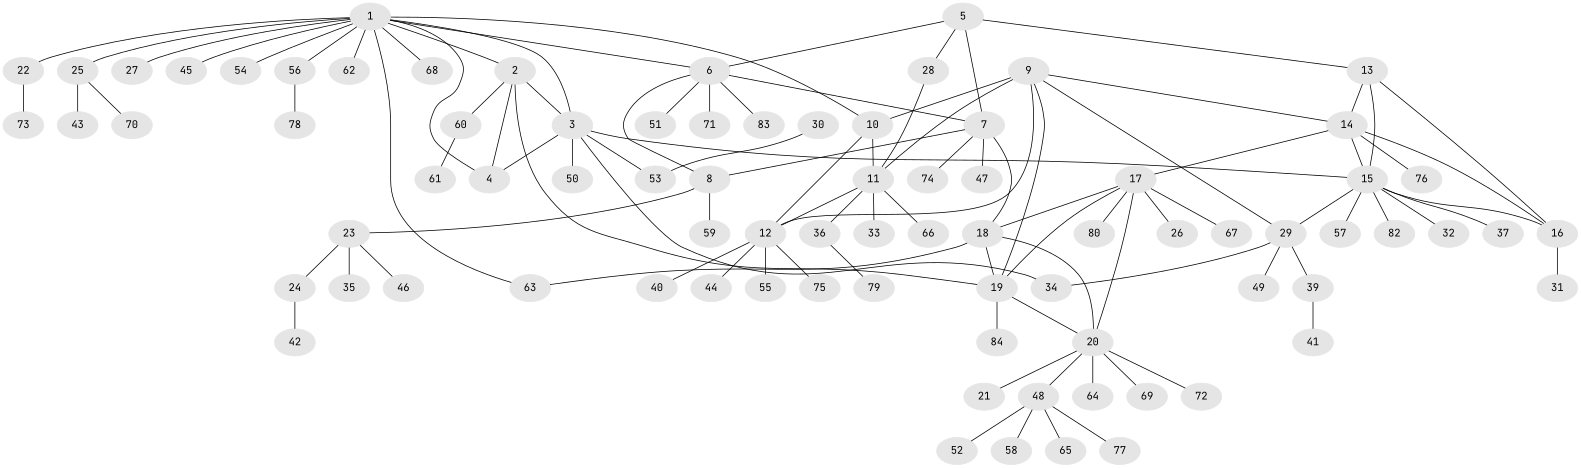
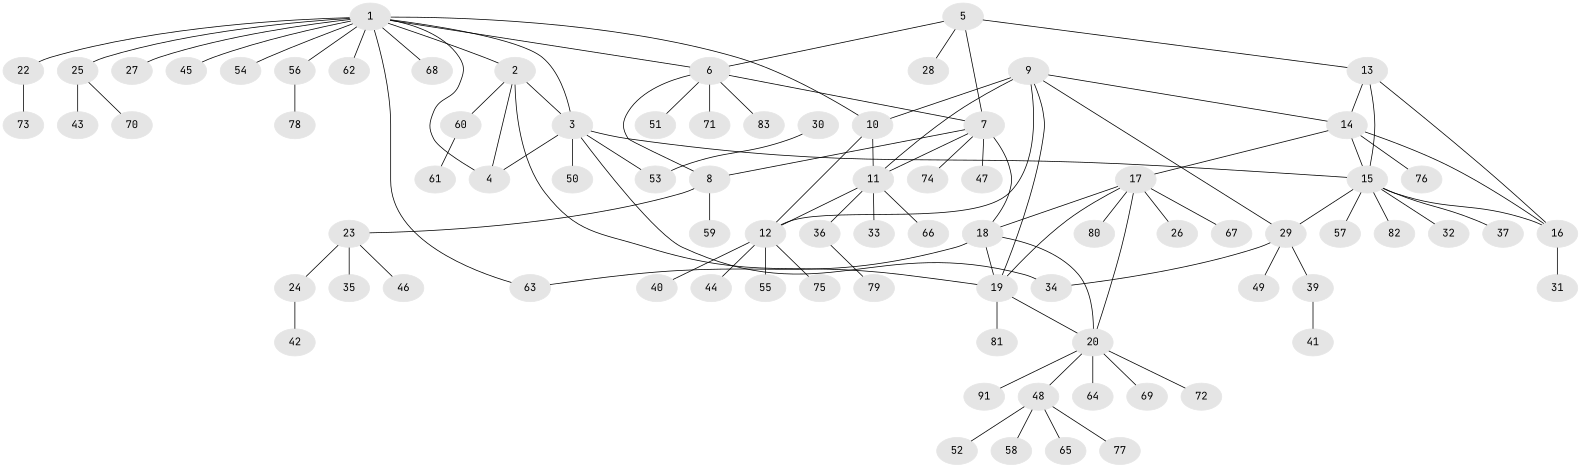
edge "28" -- "11": now "7" -- "11"
node "84": label "84" -> "81"
node "21": label "21" -> "91"
